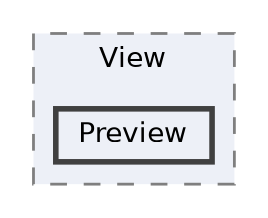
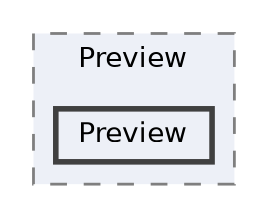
cluster "View": label "View" -> "Preview"
